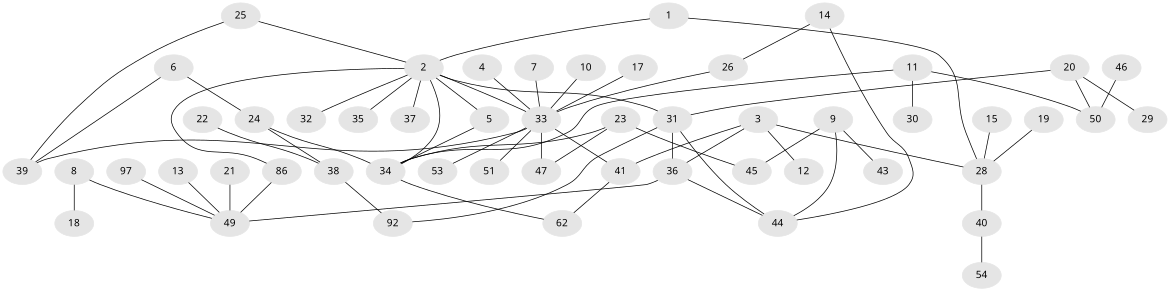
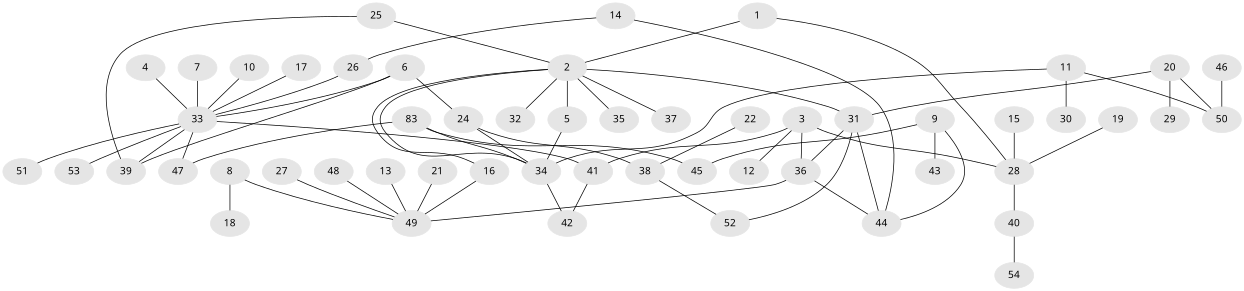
edge "2" -- "33": now "6" -- "33"
node "23": label "23" -> "83"
node "97": label "97" -> "27"
node "86": label "86" -> "16"
node "48": added
node "92": label "92" -> "52"
node "62": label "62" -> "42"
